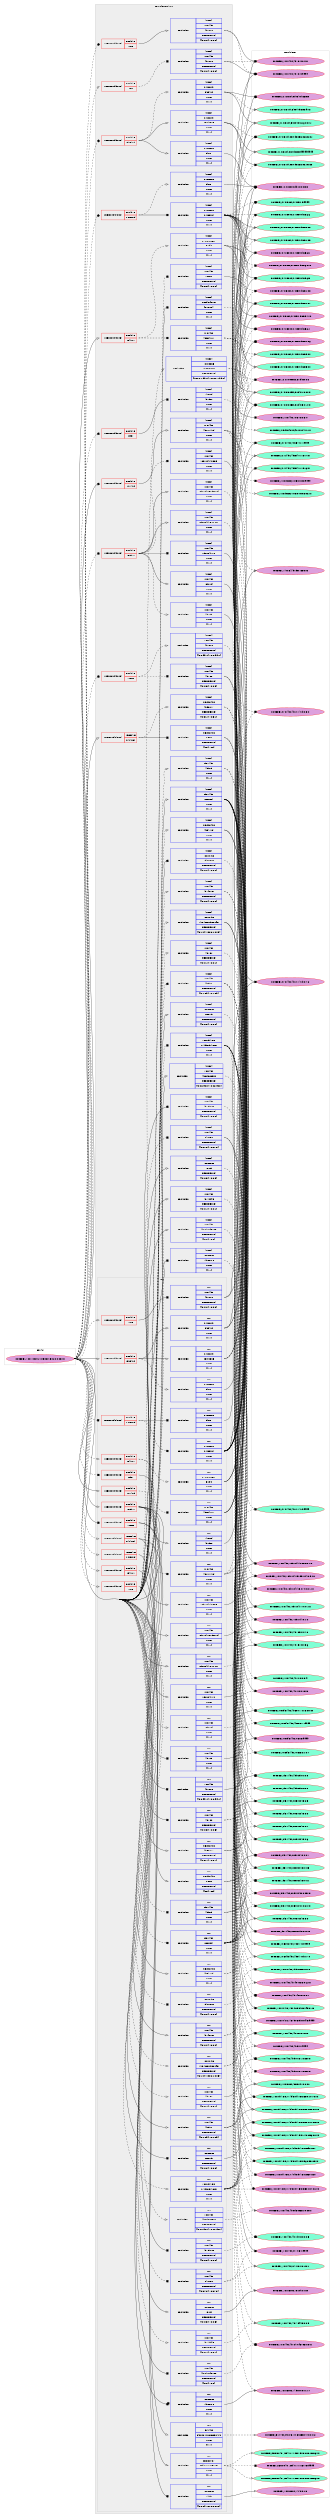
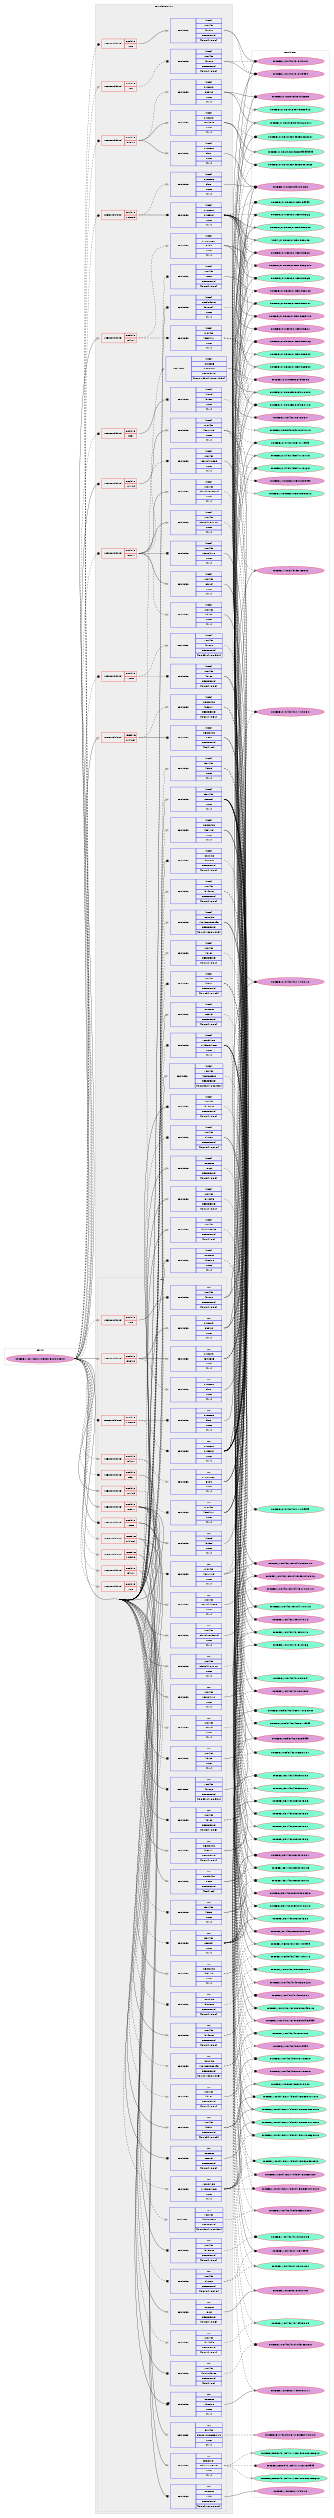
node "portage://sys-apps/systemd-254.13": label "portage://sys-apps/systemd-254.13" -> "install://sys-apps/systemd-254.13"
node "portage://x11-drivers/nvidia-drivers-390.157": removed
